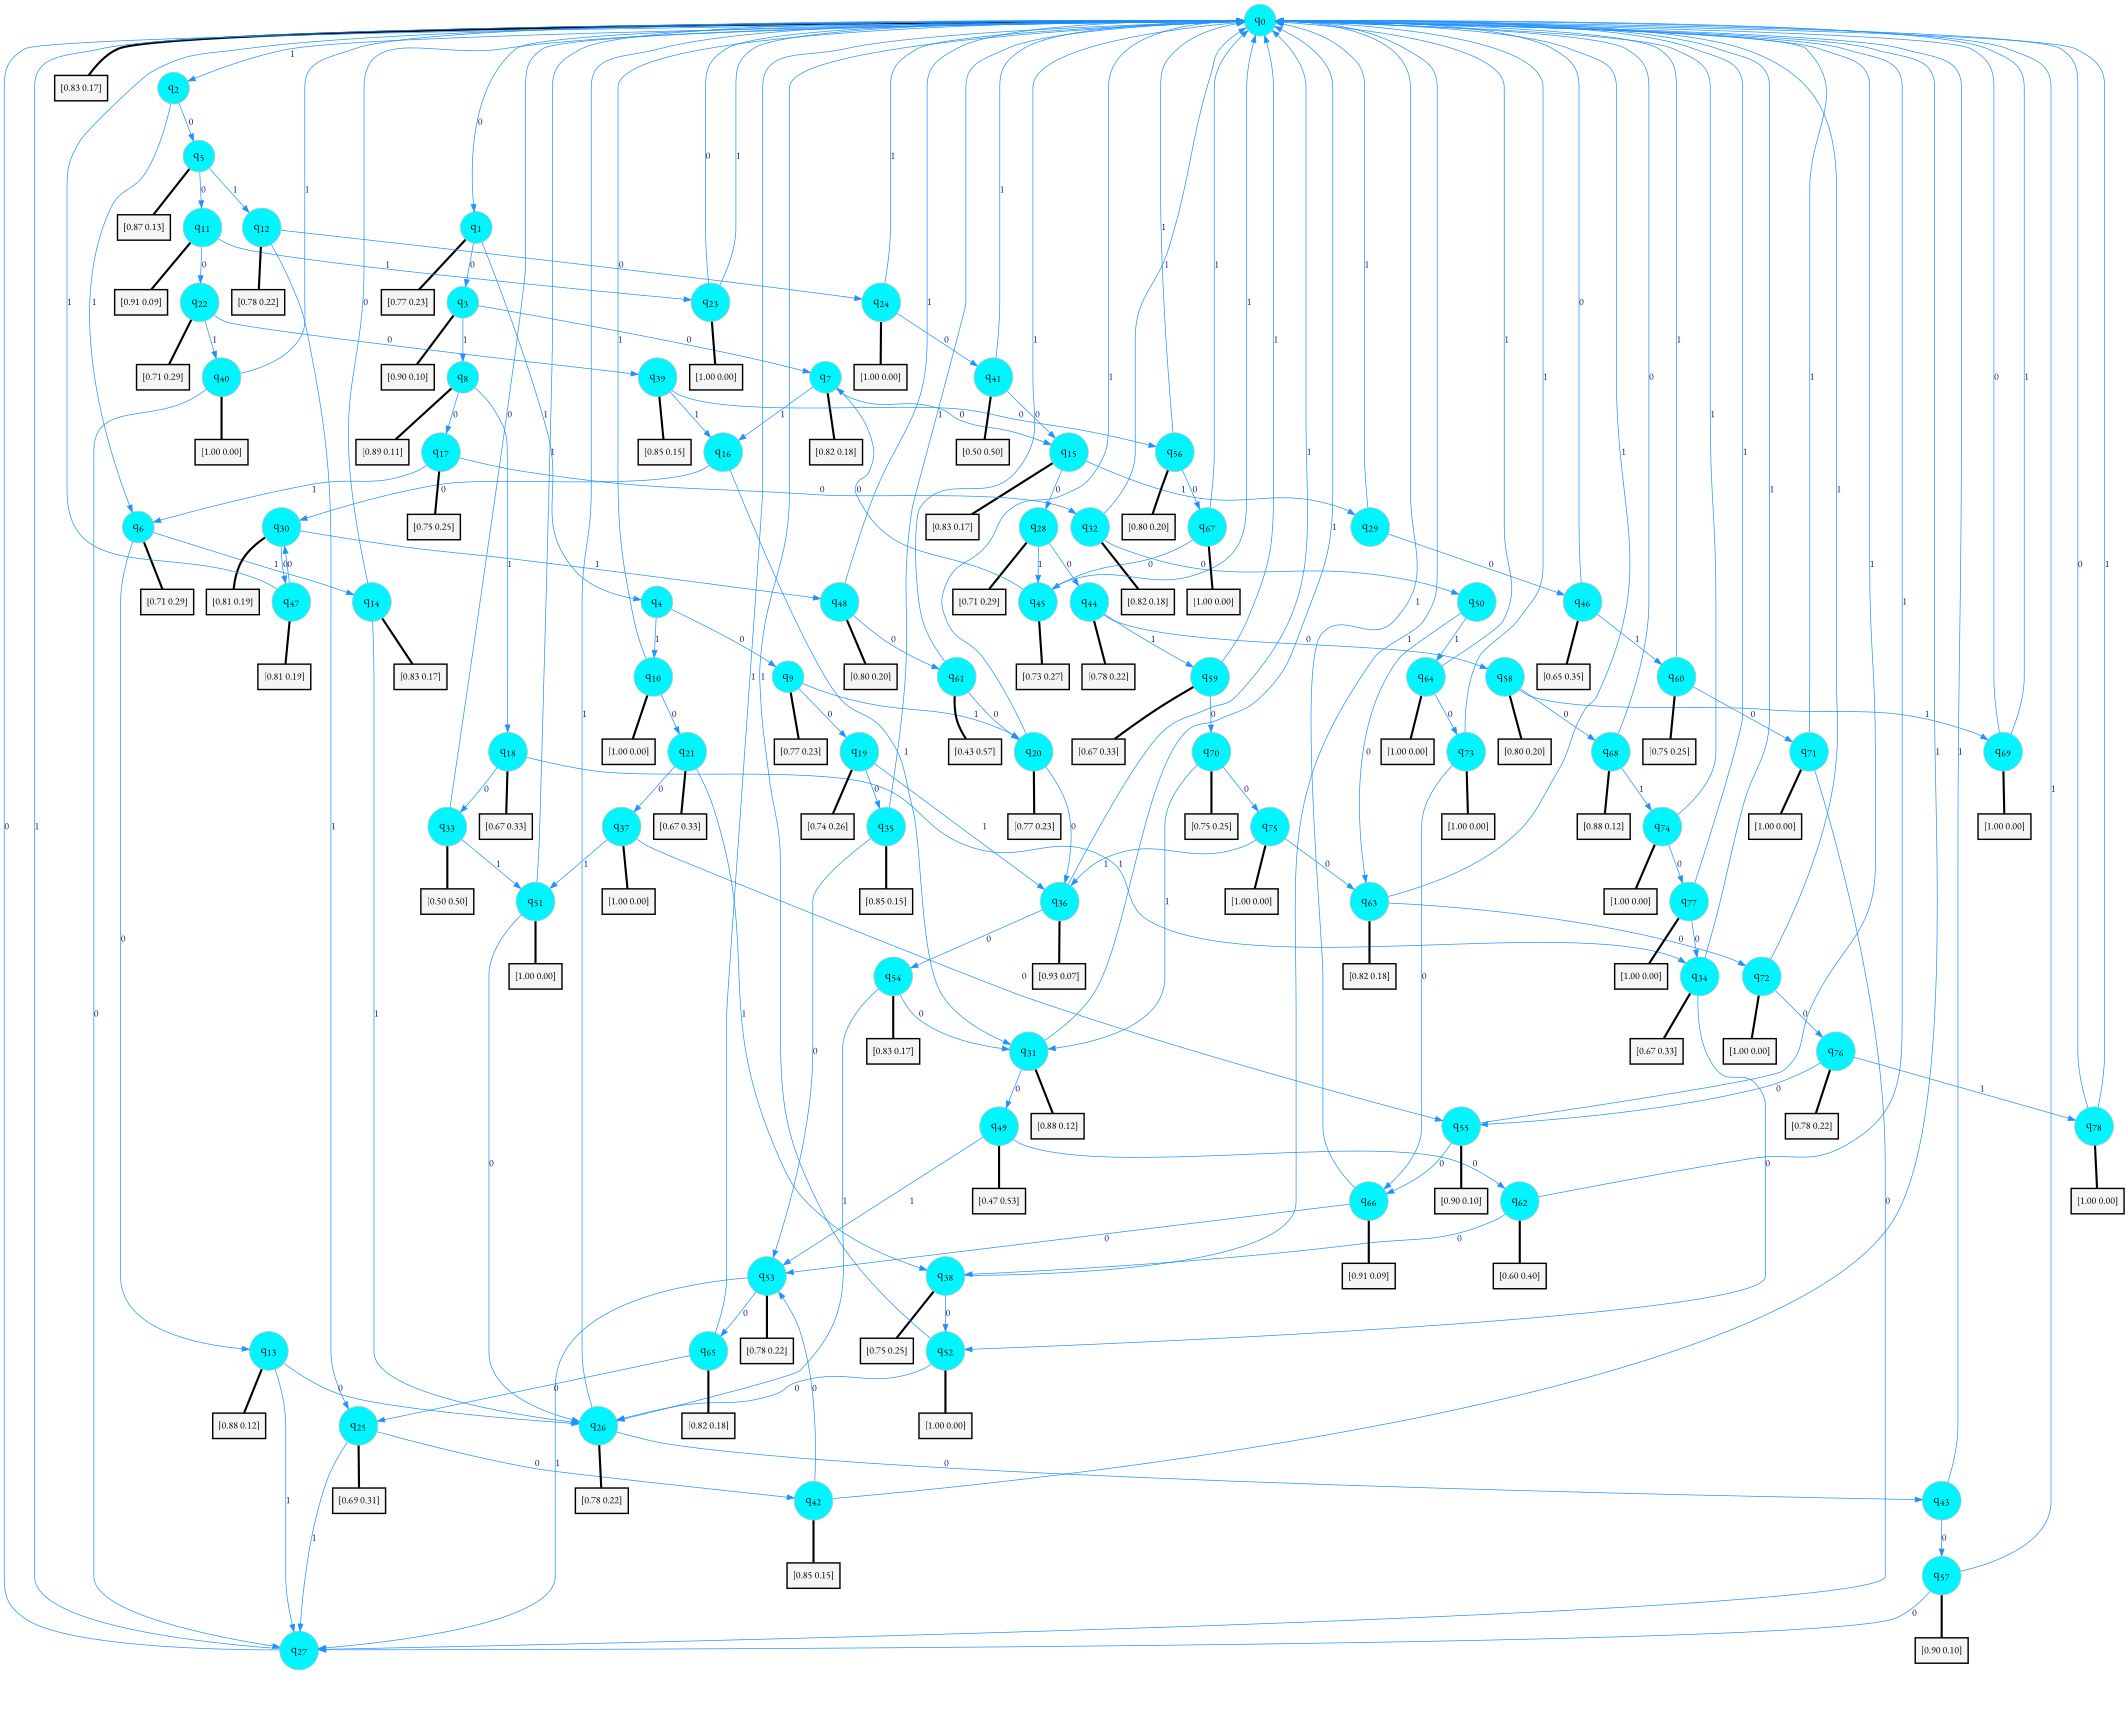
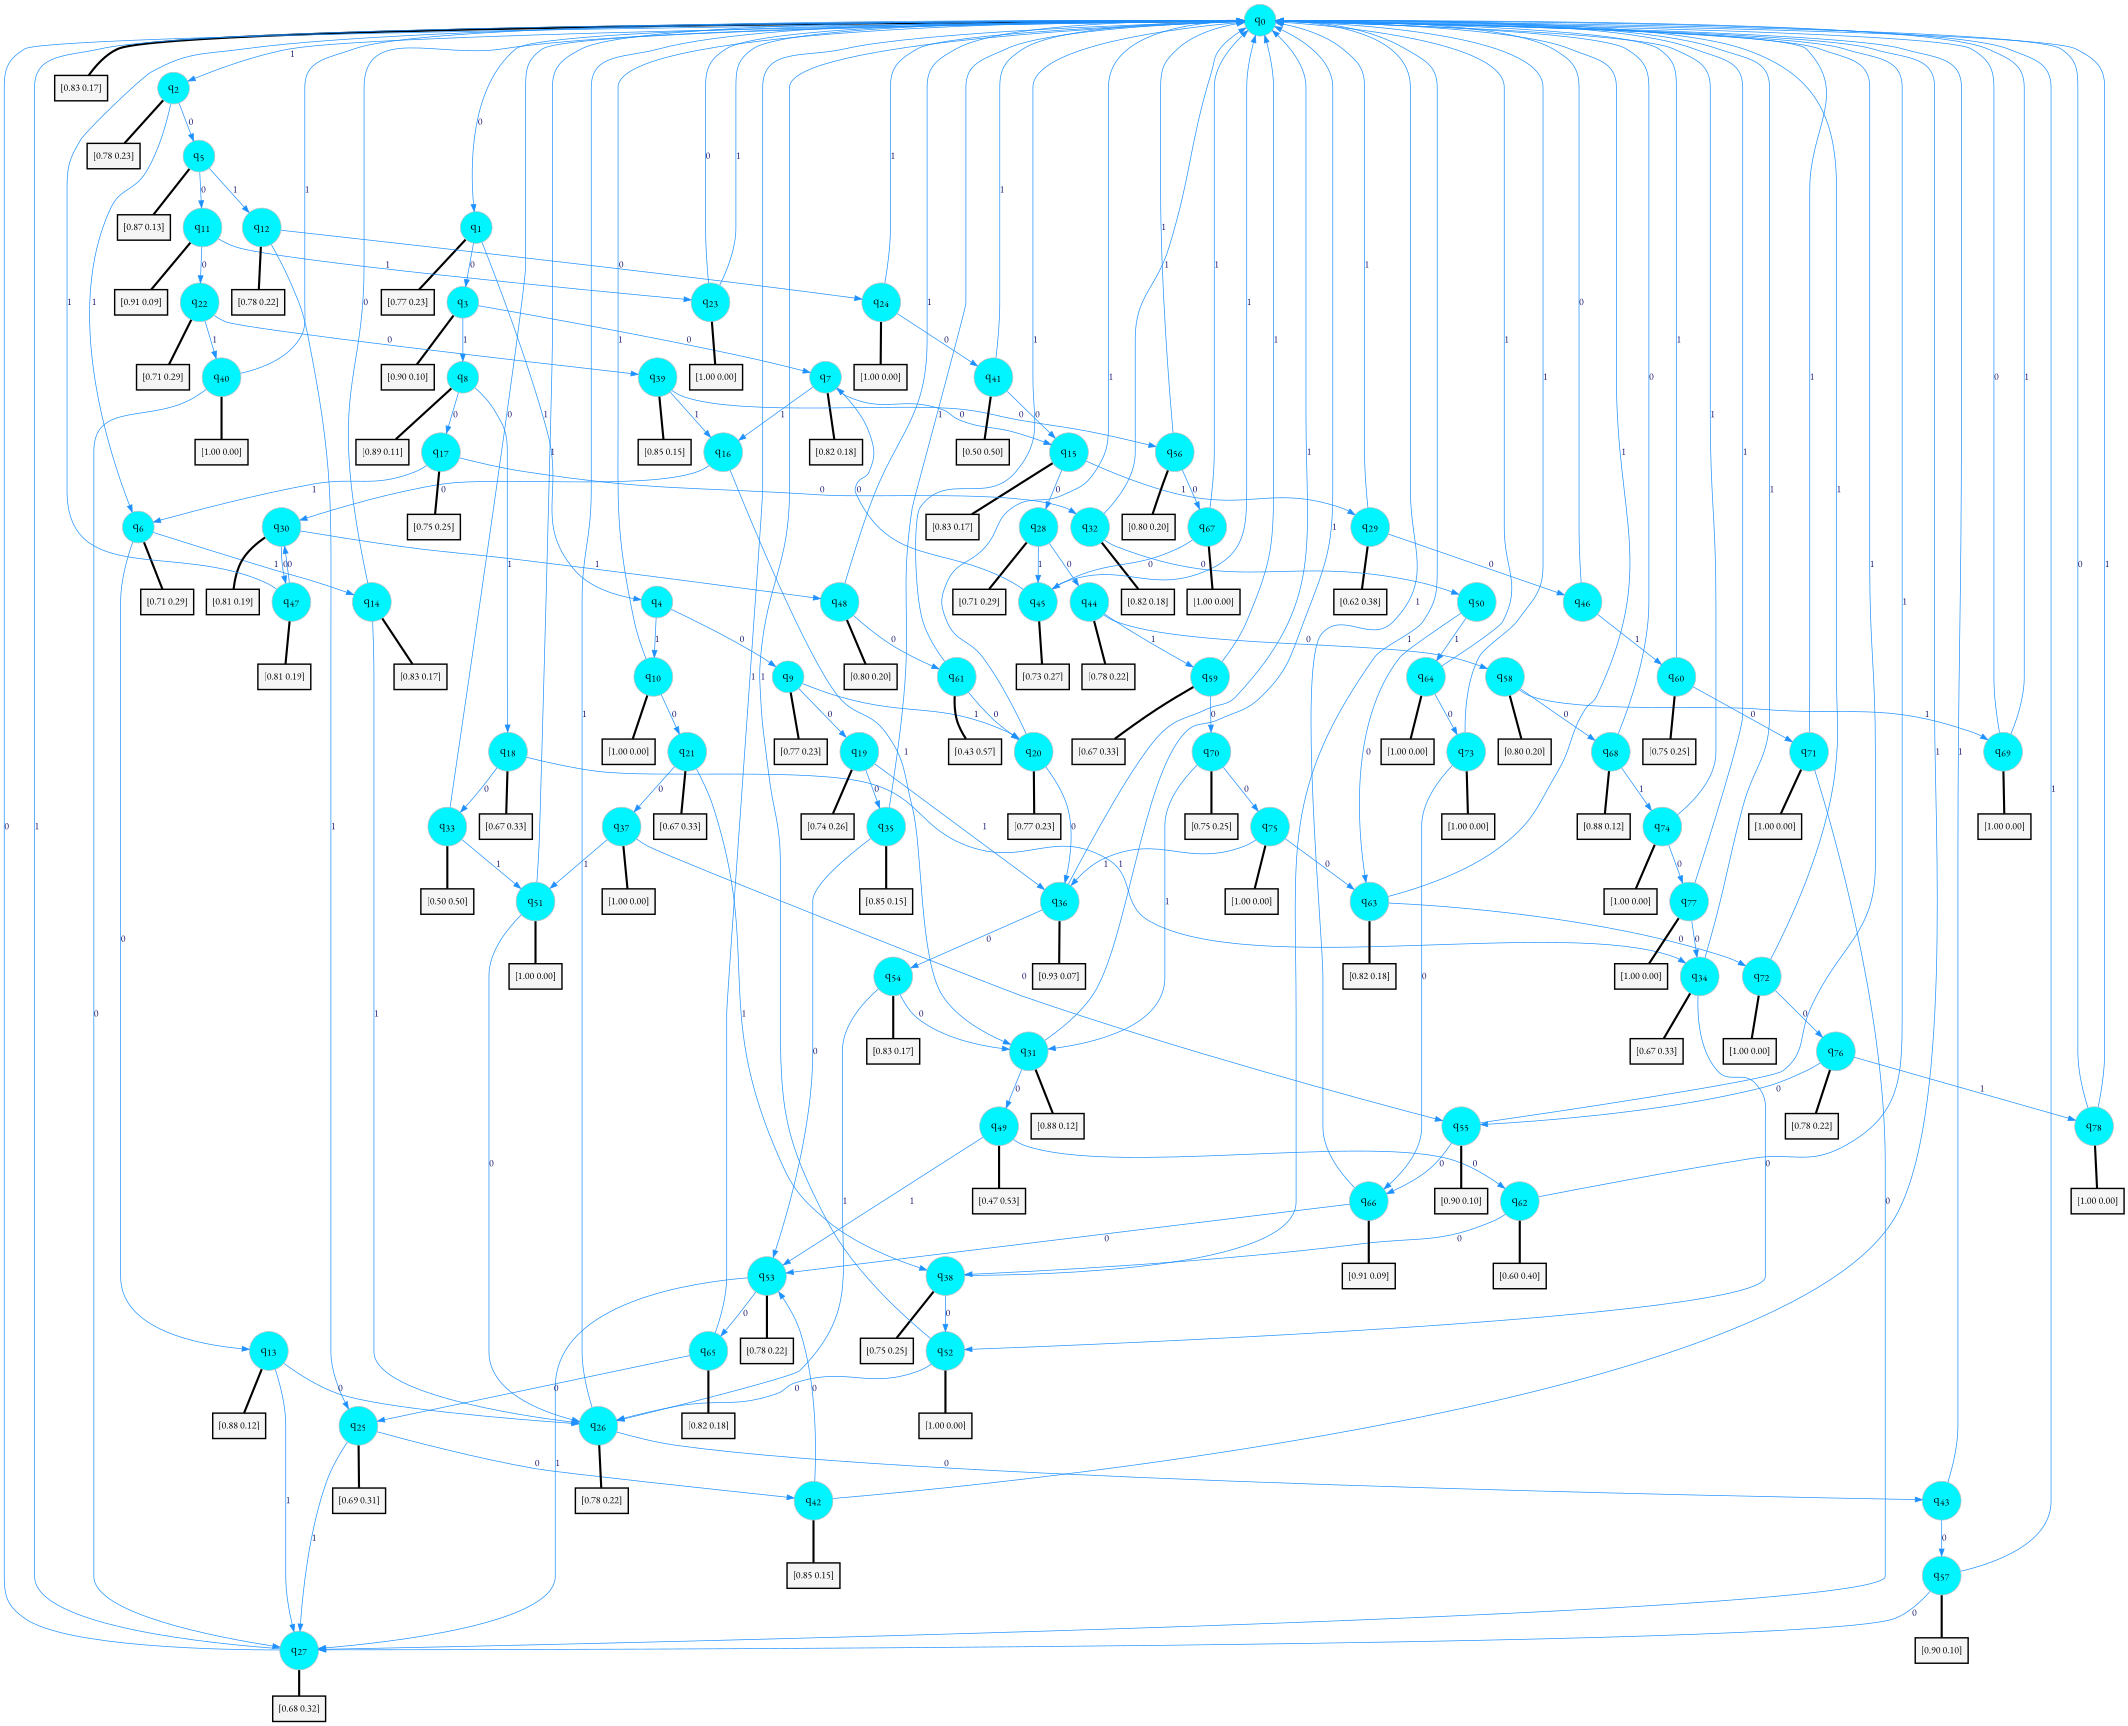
node "[0.78 0.23]": added
node "[0.62 0.38]": added
node "[0.65 0.35]": removed
node "[0.68 0.32]": added
